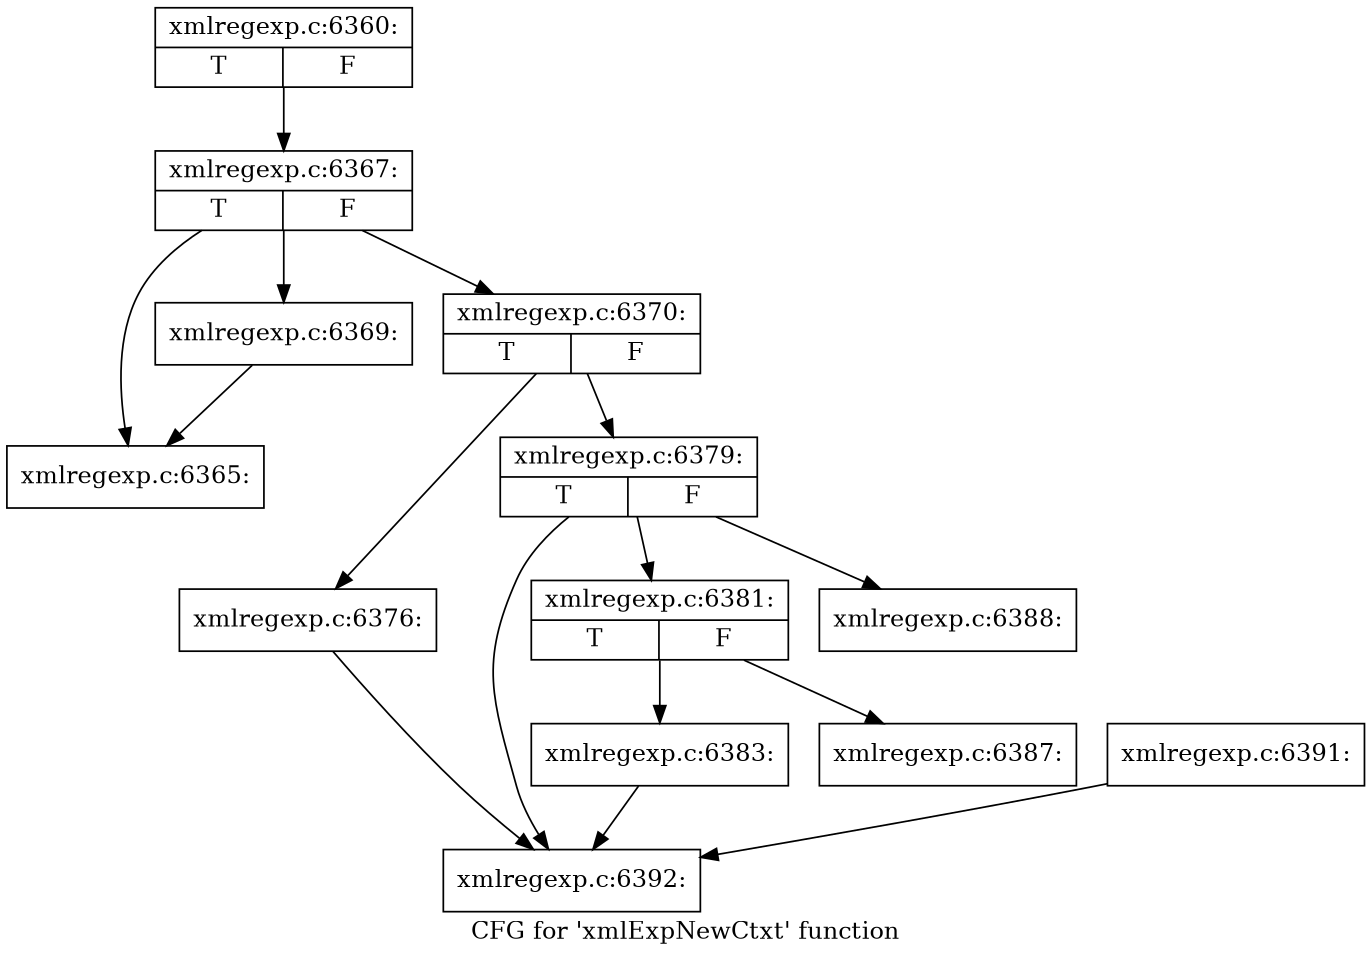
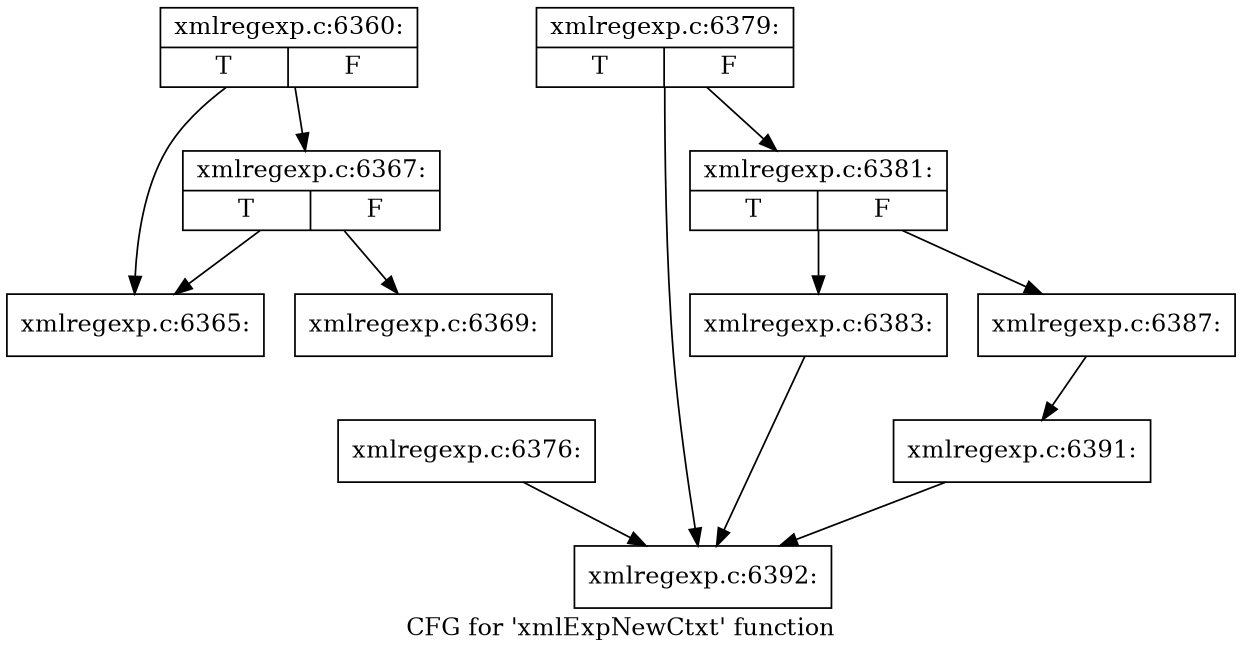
node "xmlregexp.c:6370:": removed
edge "xmlregexp.c:6387:" -> "xmlregexp.c:6391:": added
edge "xmlregexp.c:6369:" -> "xmlregexp.c:6365:": now "xmlregexp.c:6360:" -> "xmlregexp.c:6365:"
node "xmlregexp.c:6388:": removed
